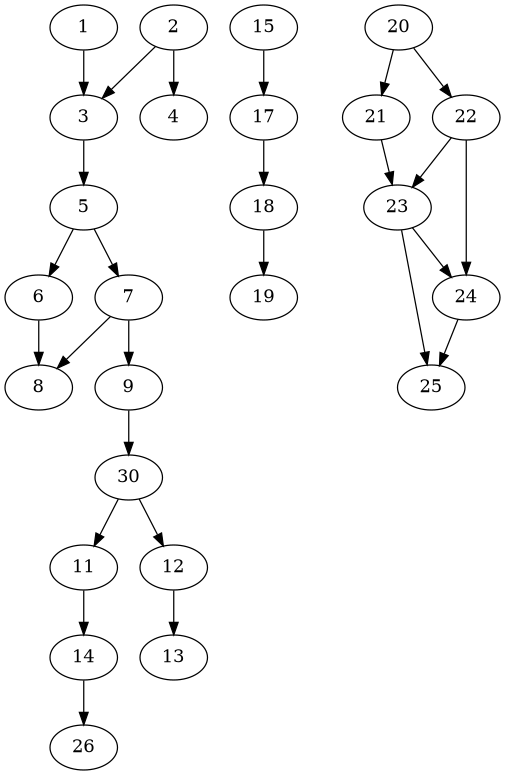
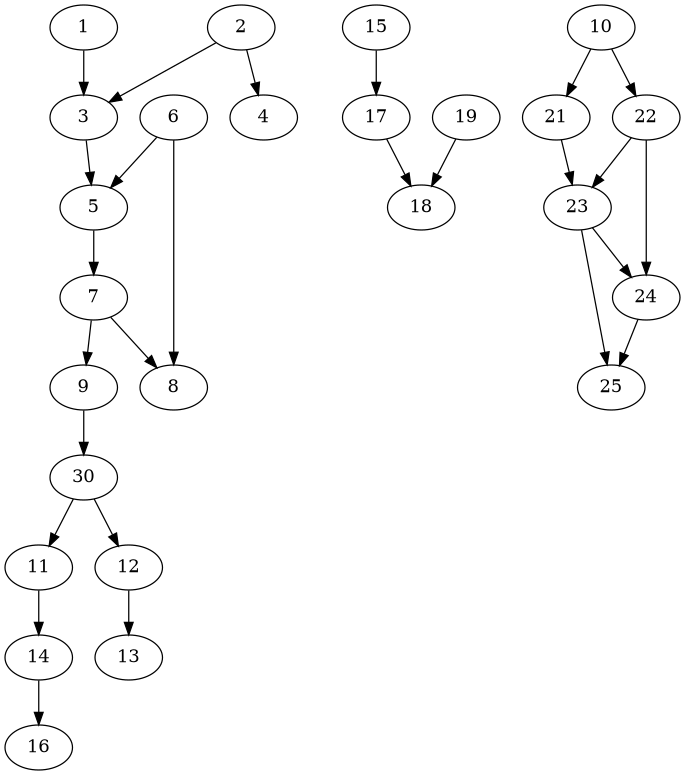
node "20": label "20" -> "10"
edge "18" -> "19": reversed
edge "5" -> "6": reversed
node "26": label "26" -> "16"
